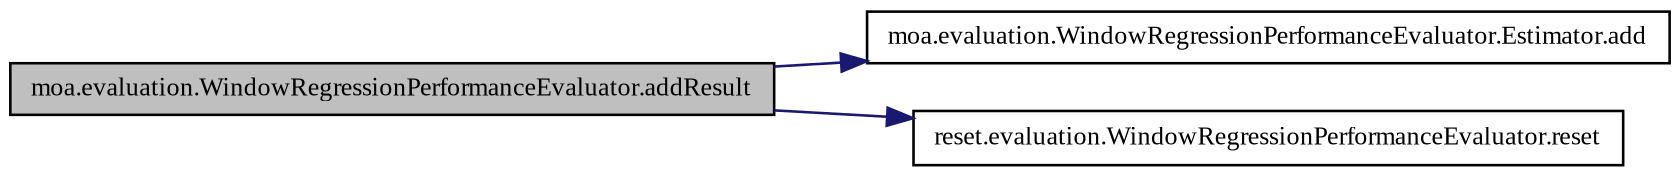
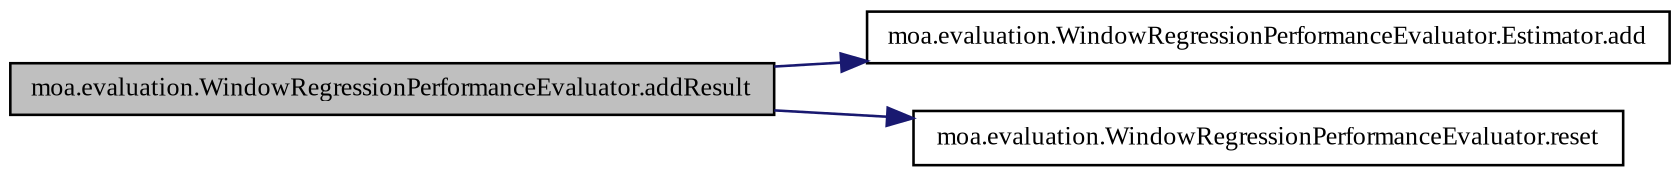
node "reset.evaluation.WindowRegressionPerformanceEvaluator.reset": label "reset.evaluation.WindowRegressionPerformanceEvaluator.reset" -> "moa.evaluation.WindowRegressionPerformanceEvaluator.reset"
